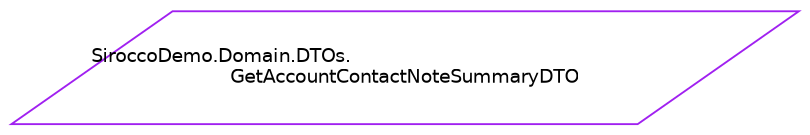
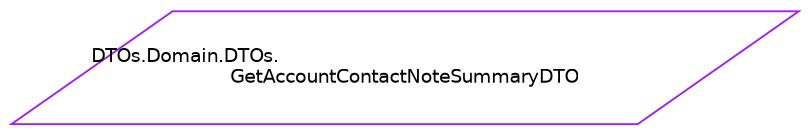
node "SiroccoDemo.Domain.DTOs. GetAccountContactNoteSummaryDTO": label "SiroccoDemo.Domain.DTOs. GetAccountContactNoteSummaryDTO" -> "DTOs.Domain.DTOs. GetAccountContactNoteSummaryDTO"
